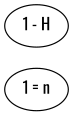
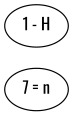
node "1 = n": label "1 = n" -> "7 = n"
